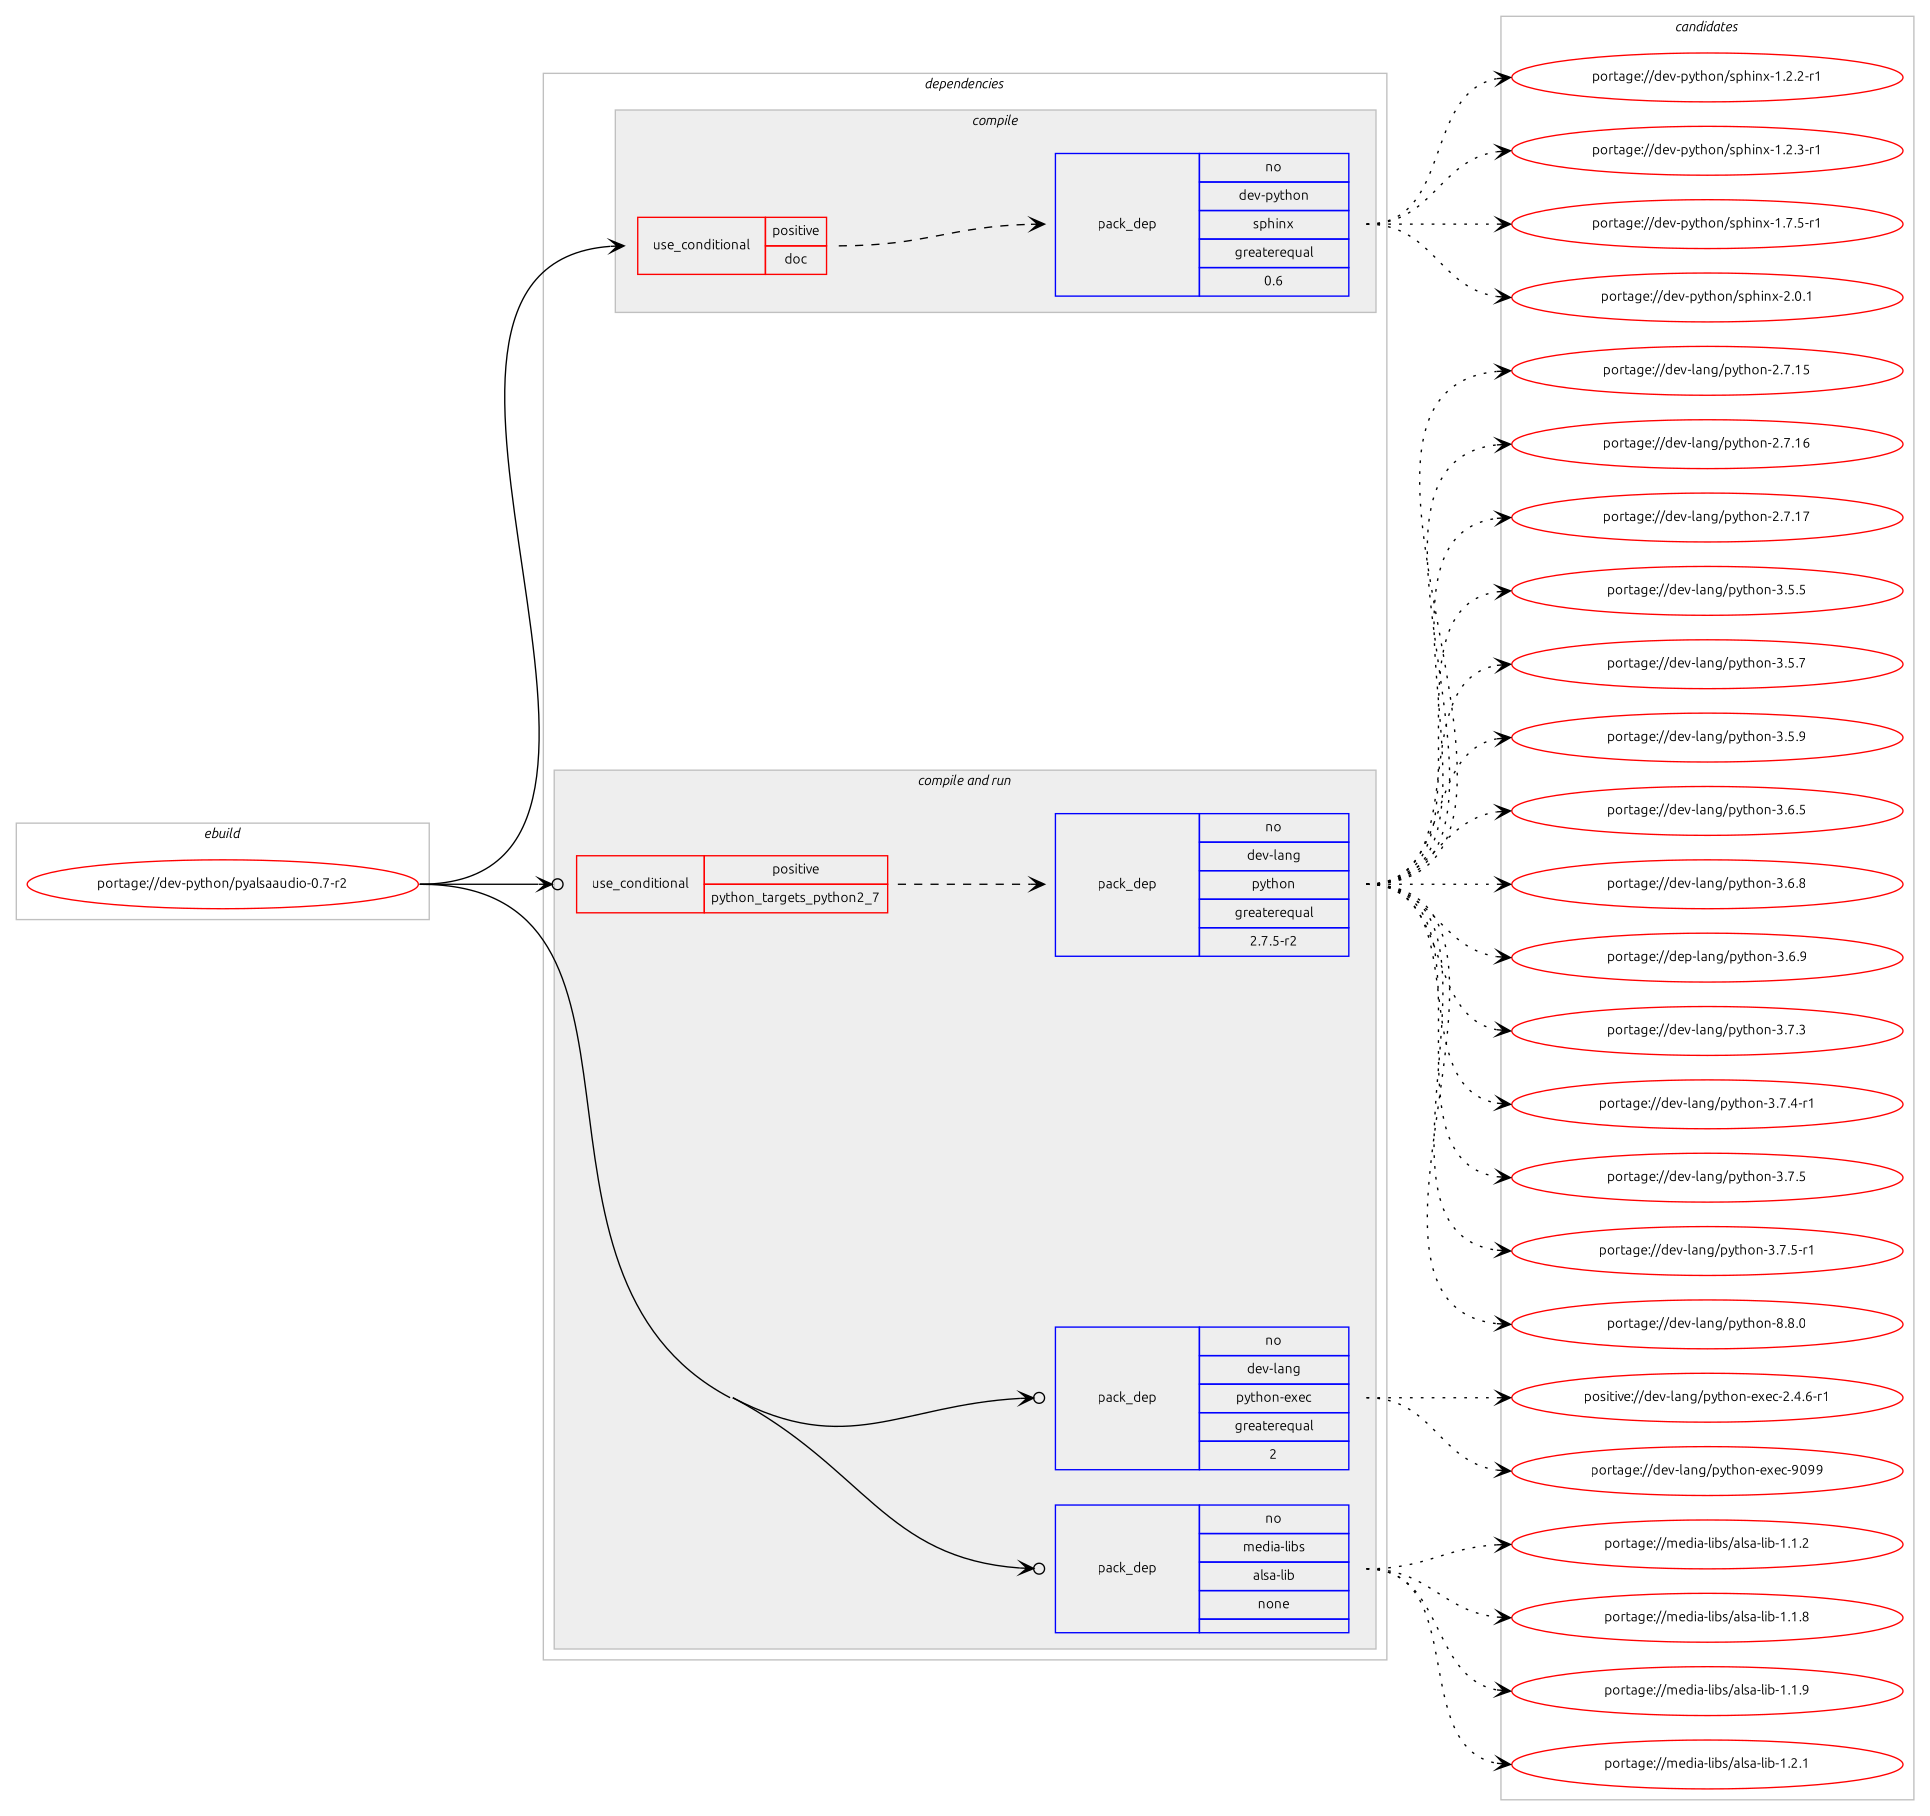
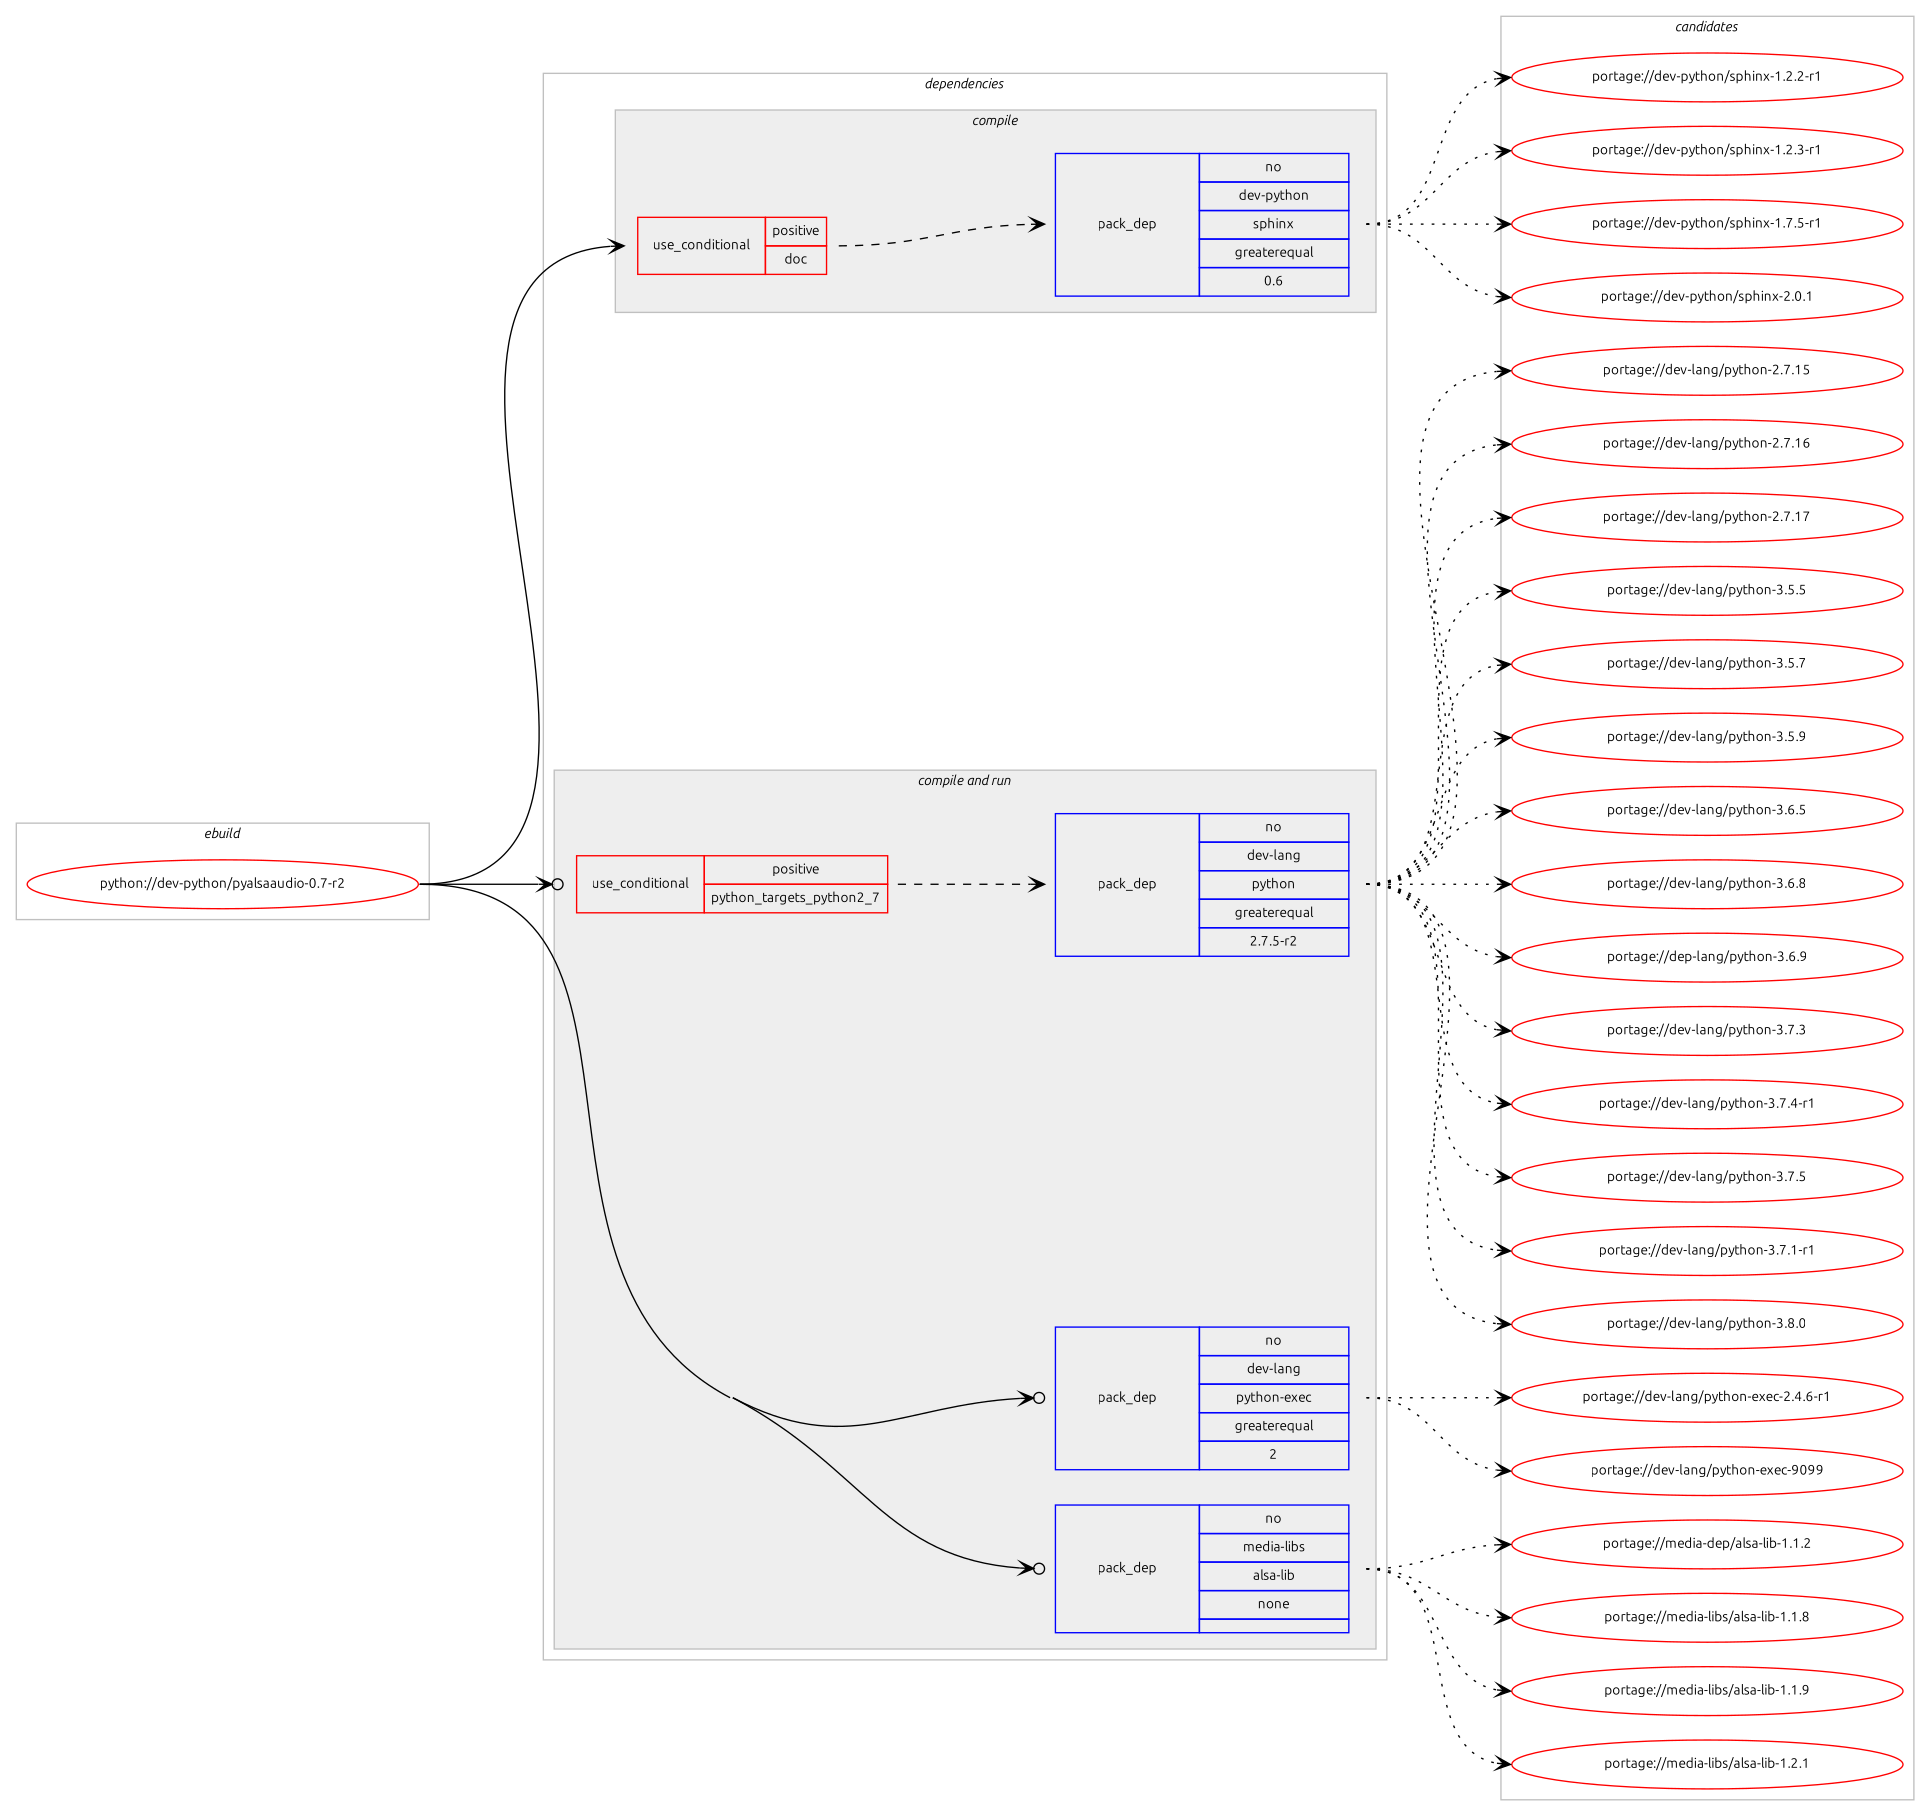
node "portage://dev-python/pyalsaaudio-0.7-r2": label "portage://dev-python/pyalsaaudio-0.7-r2" -> "python://dev-python/pyalsaaudio-0.7-r2"
node "portage://dev-lang/python-3.7.5-r1": label "portage://dev-lang/python-3.7.5-r1" -> "portage://dev-lang/python-3.7.1-r1"
node "portage://dev-lang/python-8.8.0": label "portage://dev-lang/python-8.8.0" -> "portage://dev-lang/python-3.8.0"
node "positive://dev-lang/python-exec-2.4.6-r1": label "positive://dev-lang/python-exec-2.4.6-r1" -> "portage://dev-lang/python-exec-2.4.6-r1"
node "portage://media-libs/alsa-lib-1.1.2": label "portage://media-libs/alsa-lib-1.1.2" -> "portage://media-dep/alsa-lib-1.1.2"
